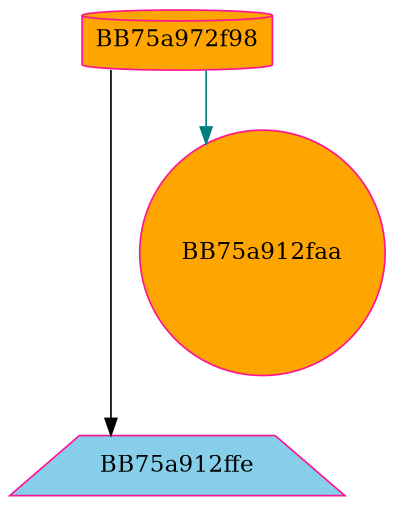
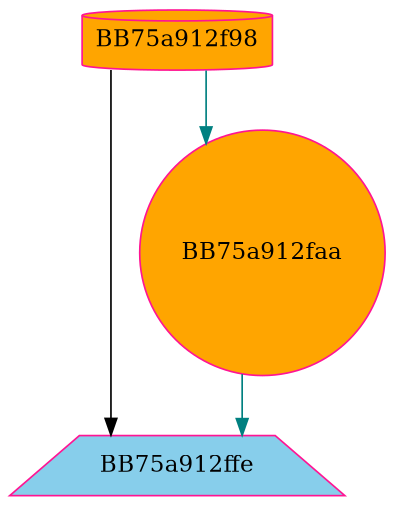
node "BB75a972f98": label "BB75a972f98" -> "BB75a912f98"
edge "BB75a912faa" -> "BB75a912ffe": added
